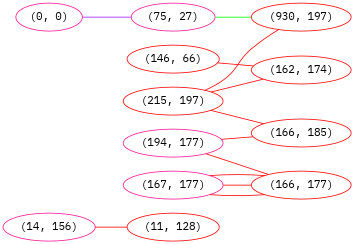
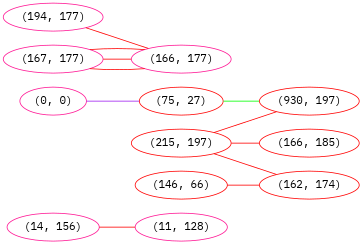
node "(75, 27)": color deeppink -> red
edge "(166, 185)" -- "(194, 177)": removed
node "(166, 177)": color red -> deeppink
node "(11, 128)": color red -> deeppink
